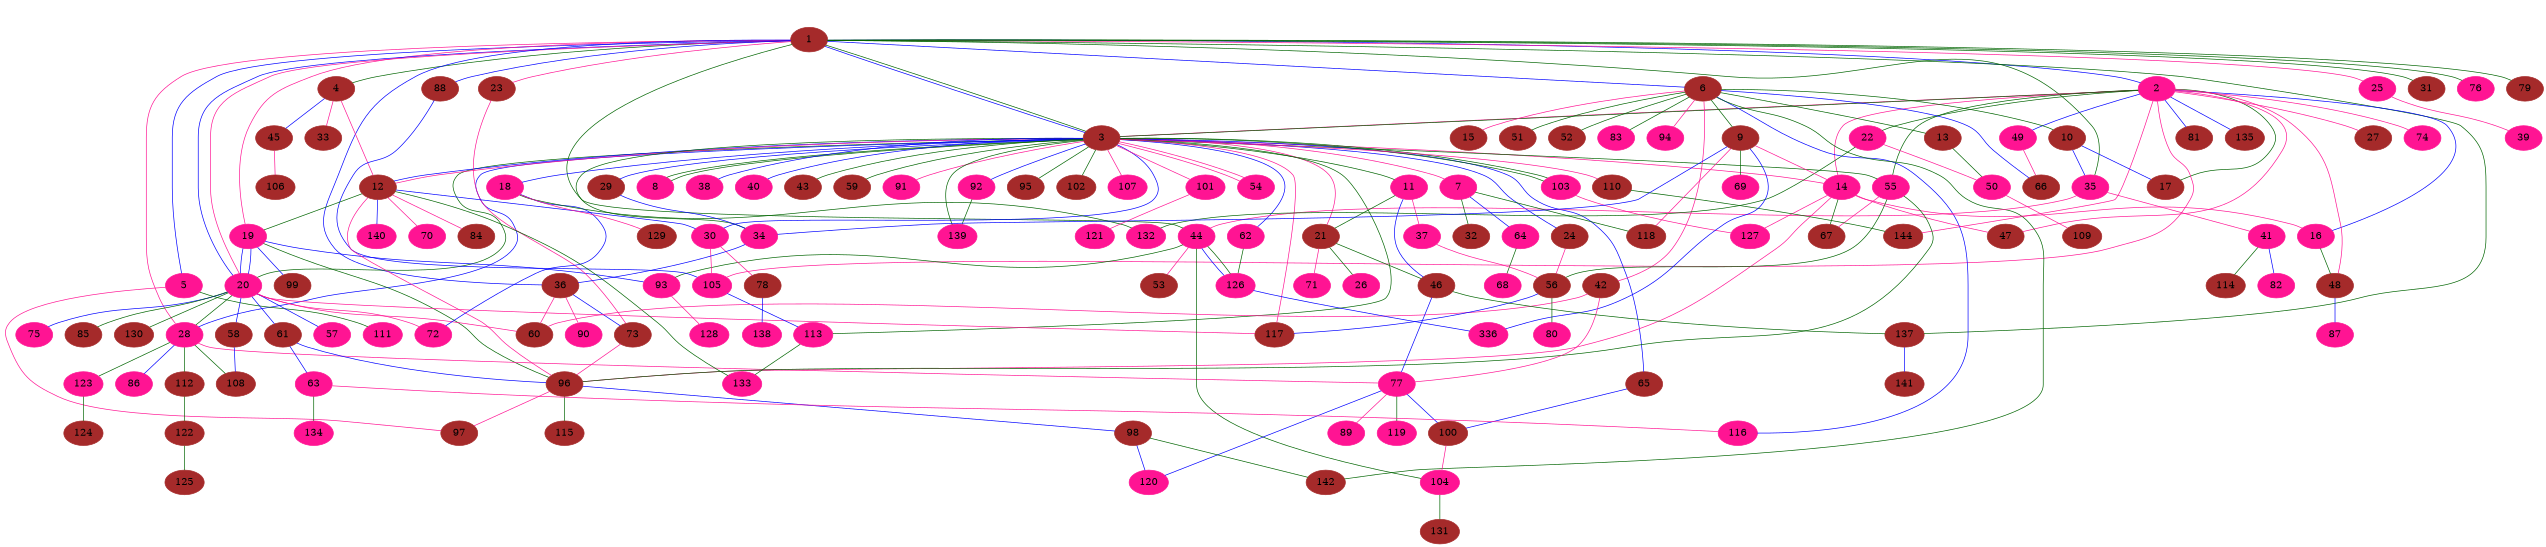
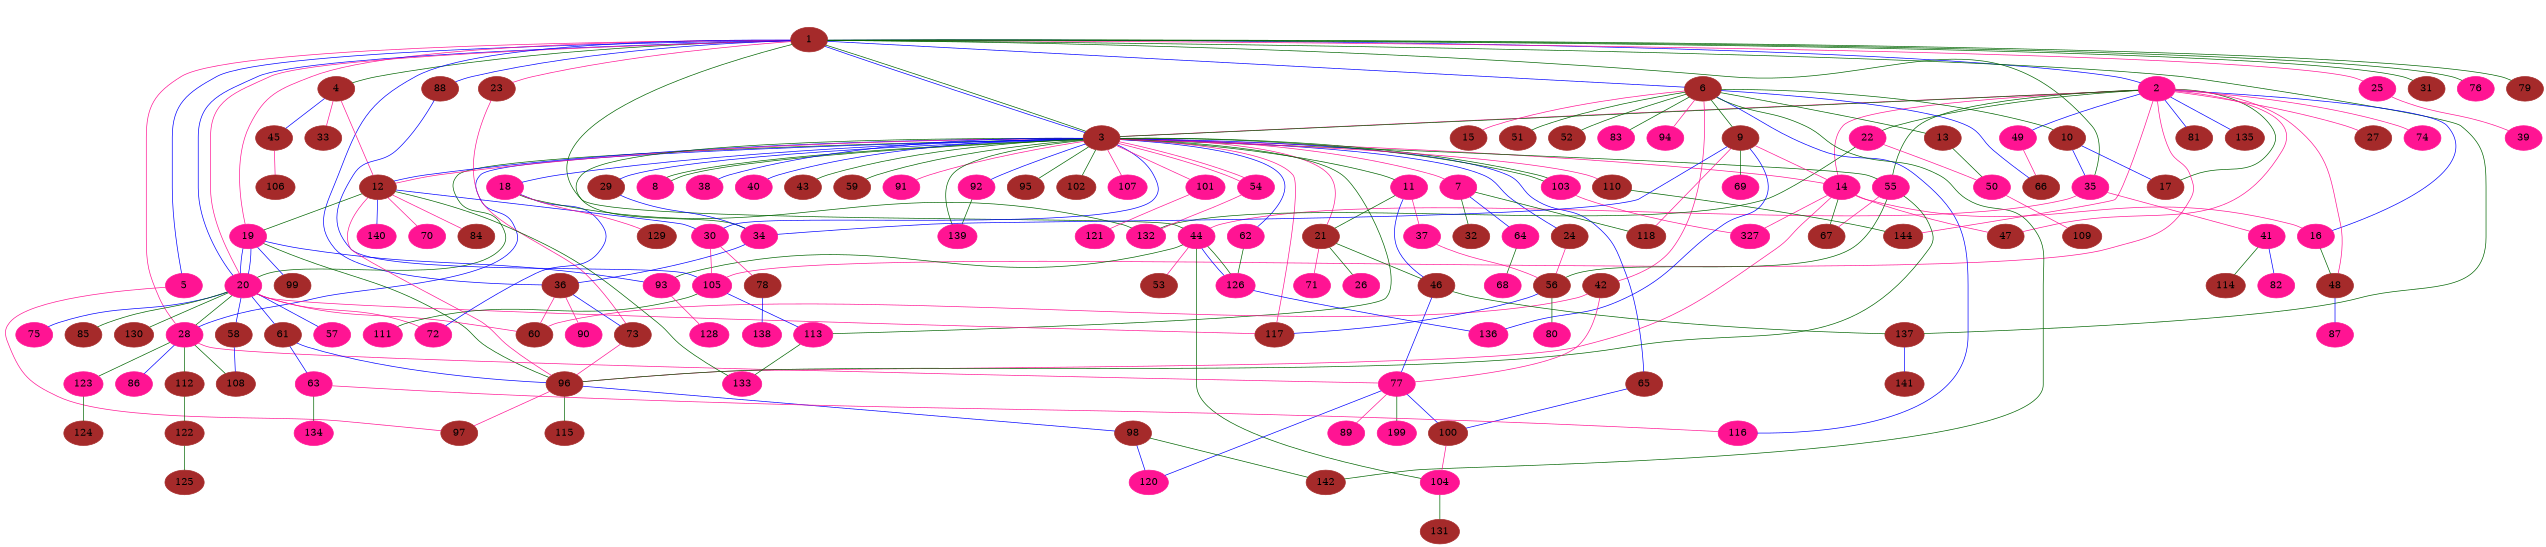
edge "54" -- "132": added
node "127": label "127" -> "327"
edge "5" -- "111": now "105" -- "111"
node "336": label "336" -> "136"
node "119": label "119" -> "199"
